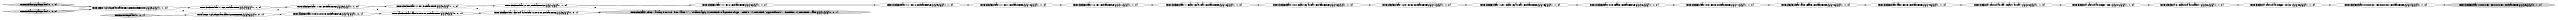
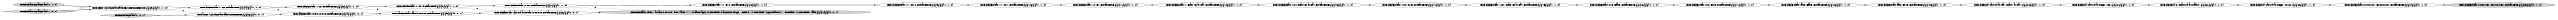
node "testLessThanOrEqualOperator['0', '1', '0']": shape diamond -> ellipse
